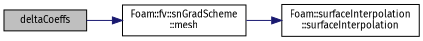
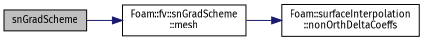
node "deltaCoeffs": label "deltaCoeffs" -> "snGradScheme"
node "Foam::surfaceInterpolation ::surfaceInterpolation": label "Foam::surfaceInterpolation ::surfaceInterpolation" -> "Foam::surfaceInterpolation ::nonOrthDeltaCoeffs"
